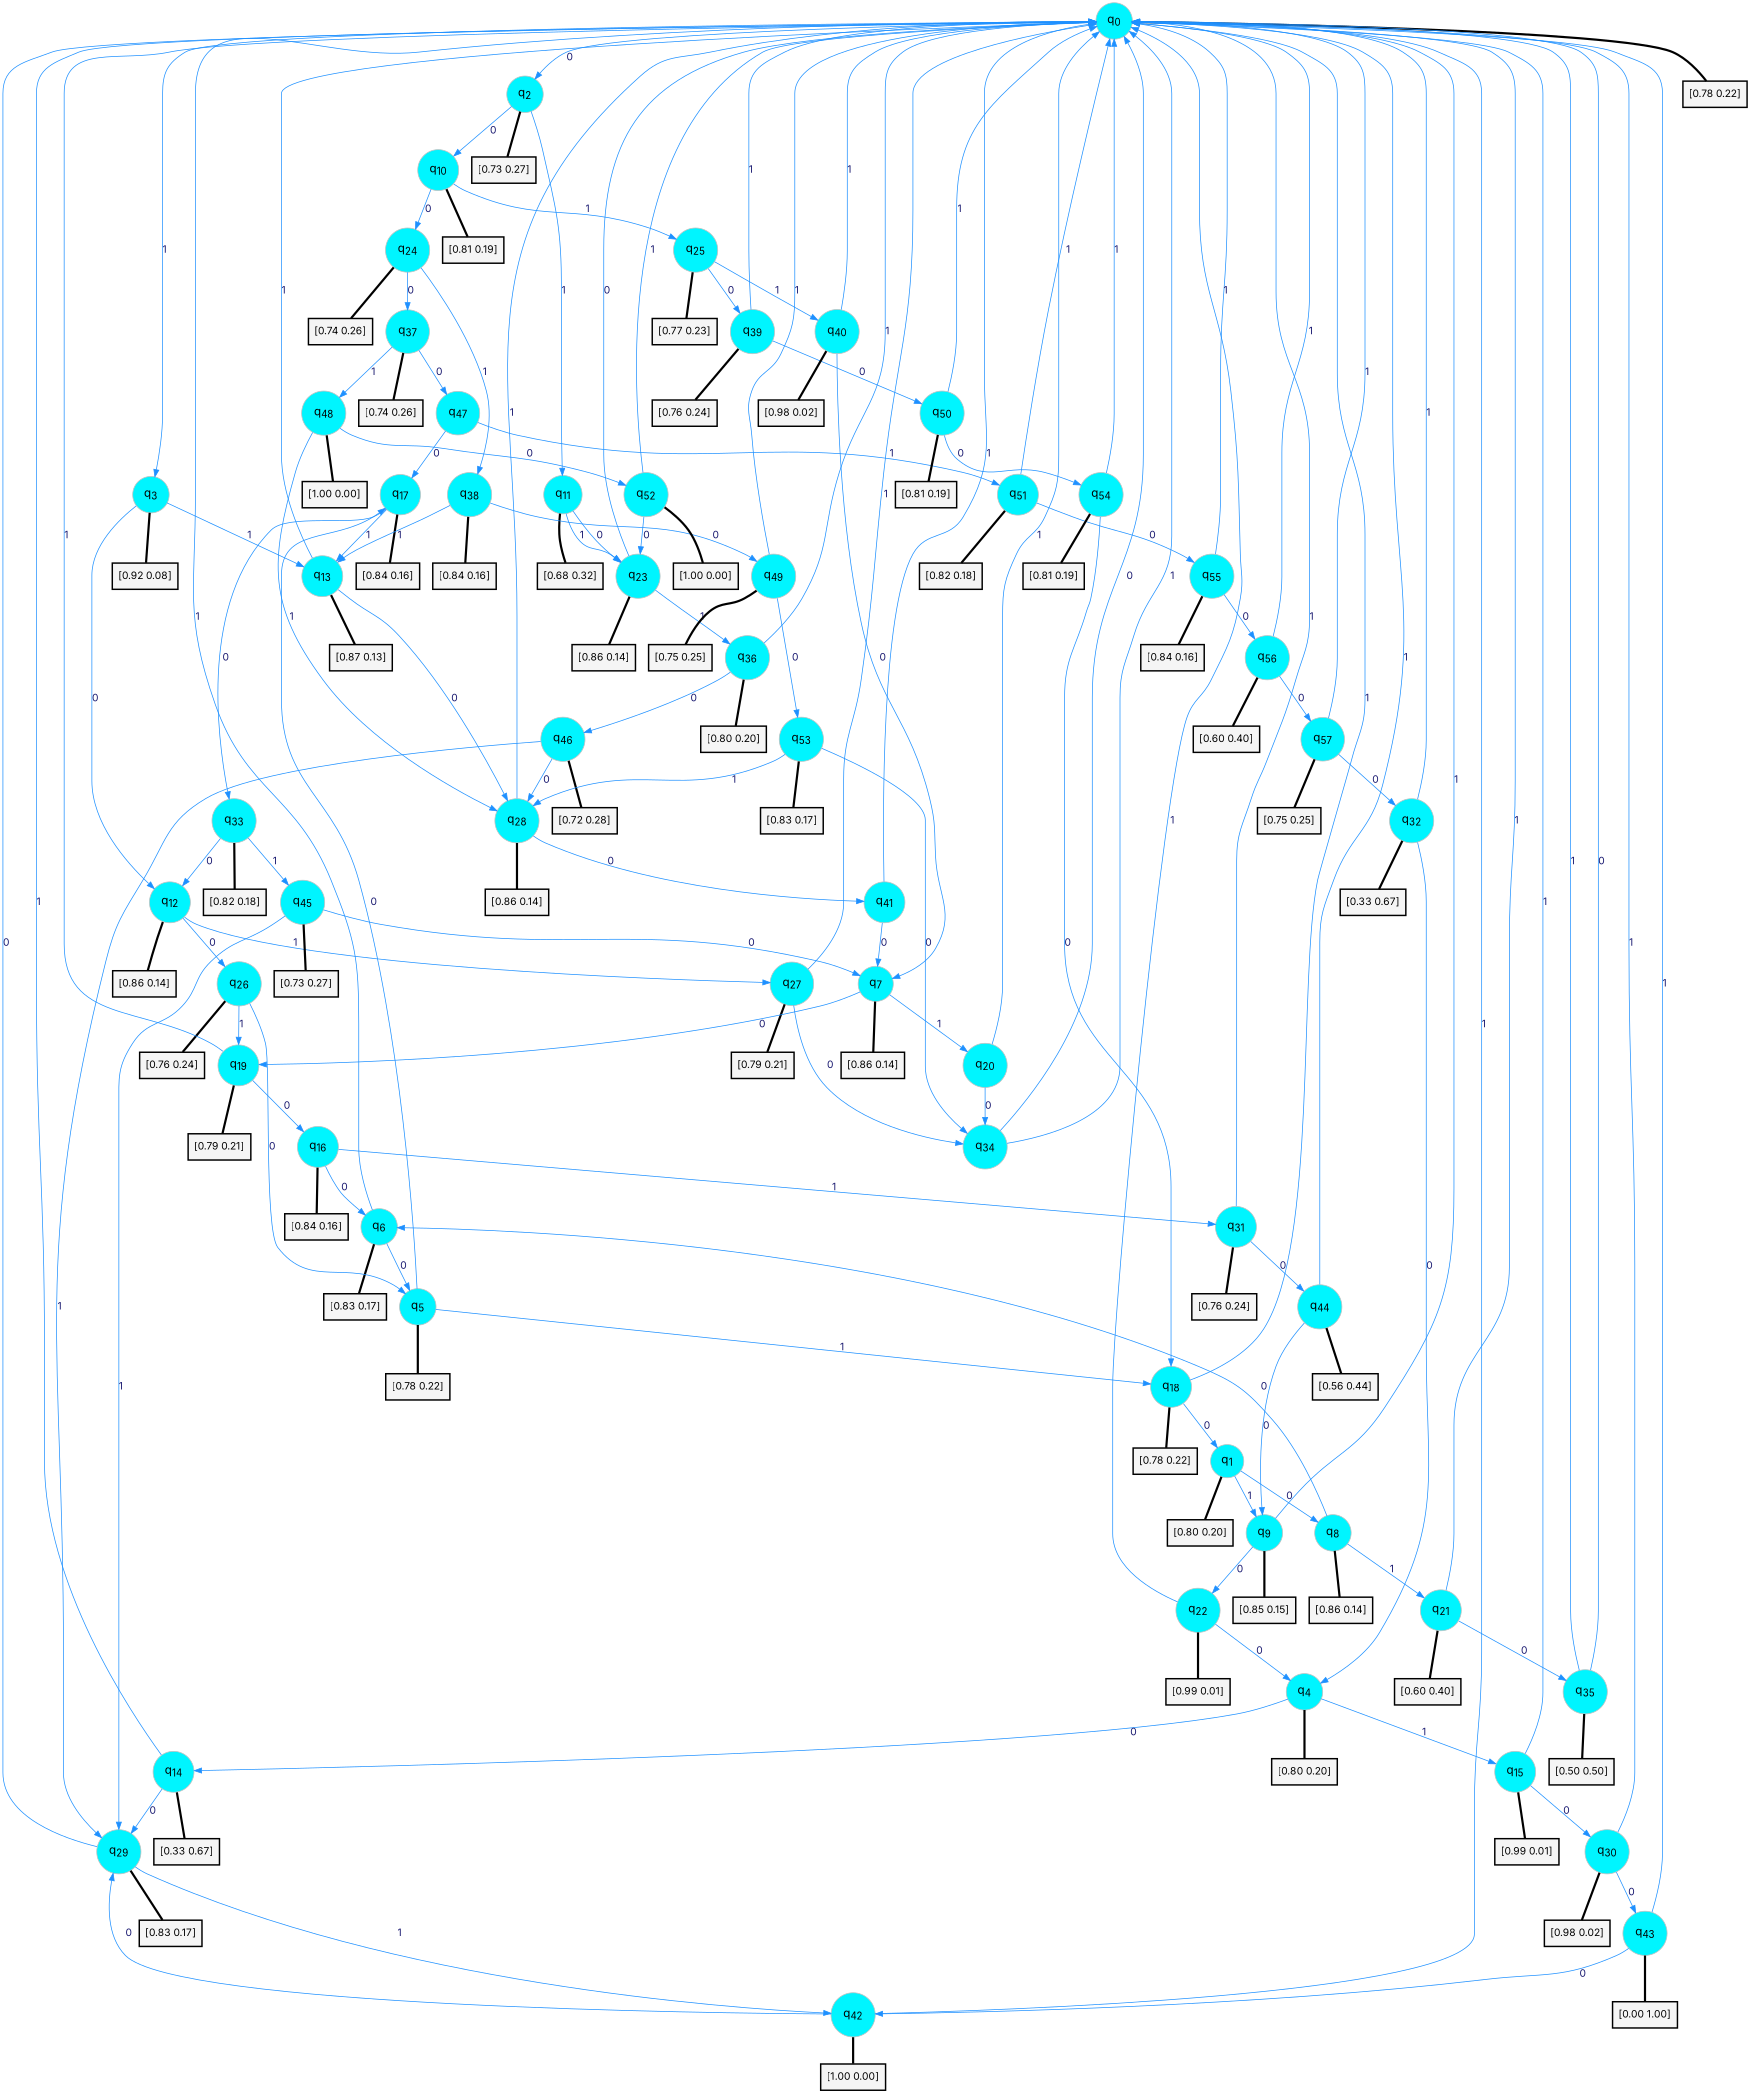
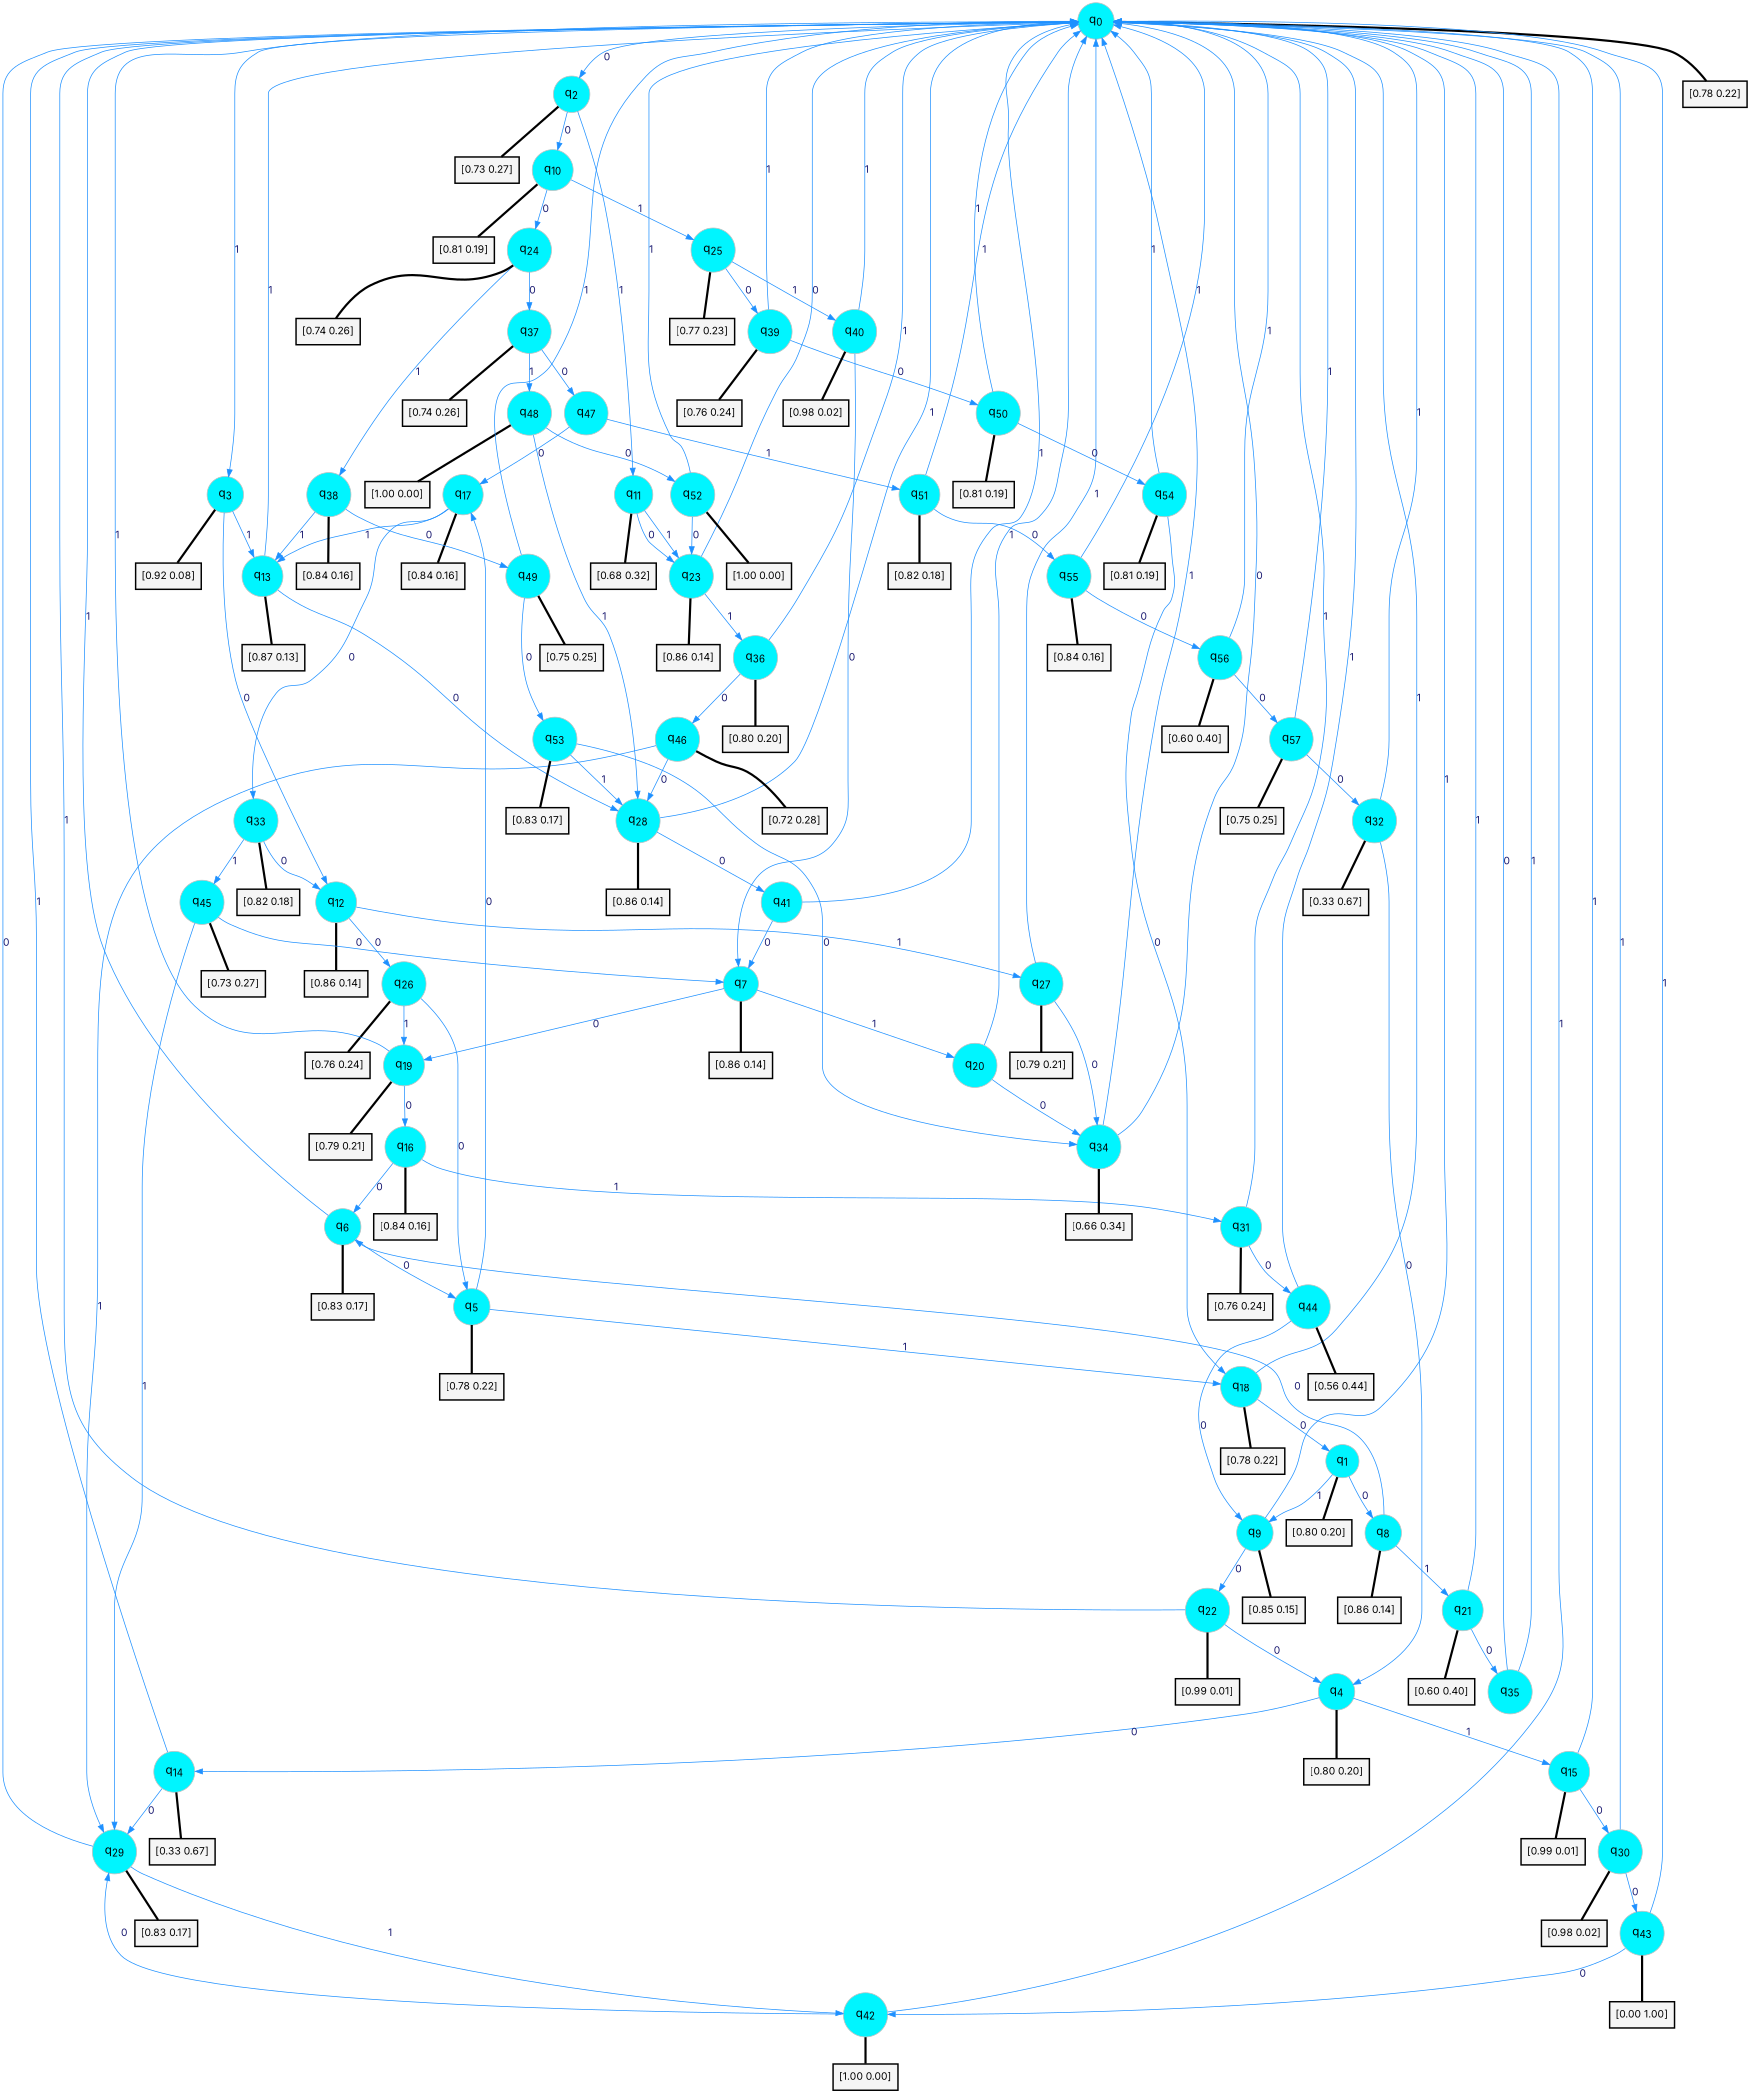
node "[0.66 0.34]": added
node "[0.50 0.50]": removed
